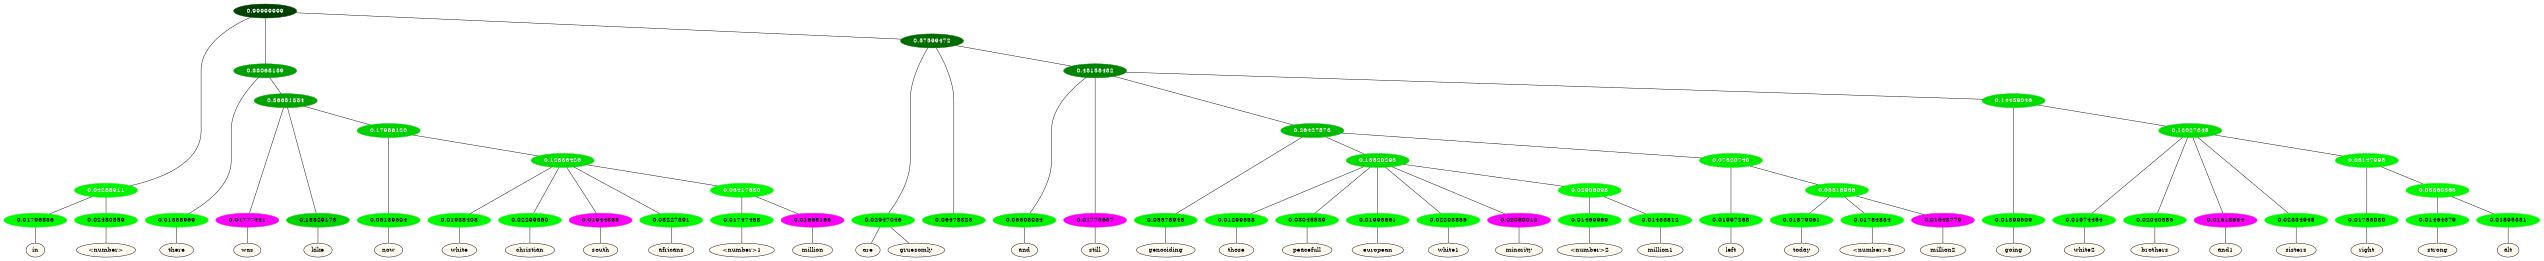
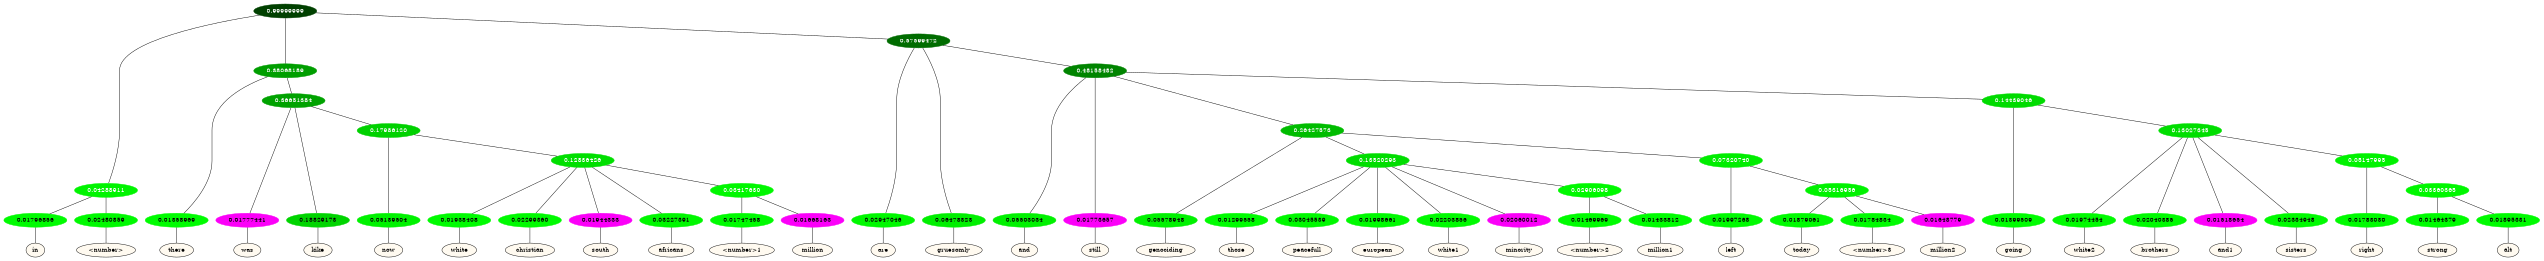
edge "0.02947046" -- "gruesomly": now "0.06478323" -- "gruesomly"
